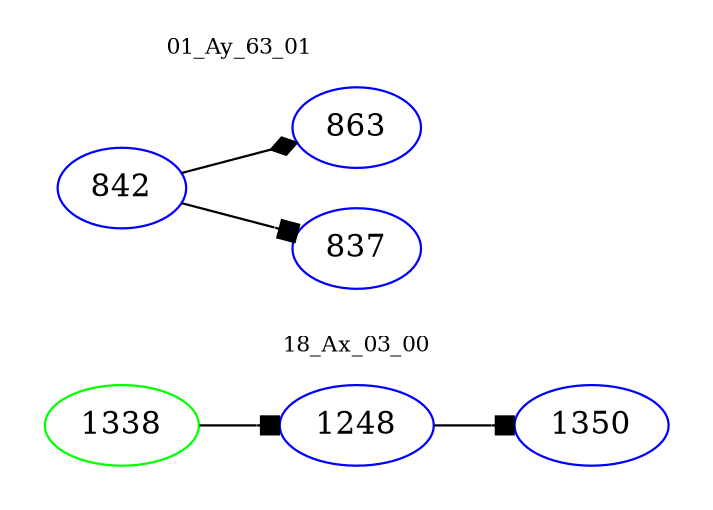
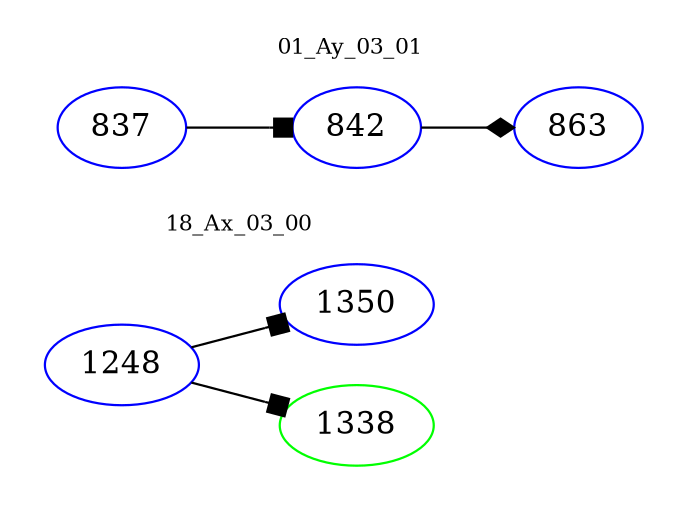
cluster "01_Ay_63_01": label "01_Ay_63_01" -> "01_Ay_03_01"
edge "842" -> "837": reversed
edge "1338" -> "1248": reversed
